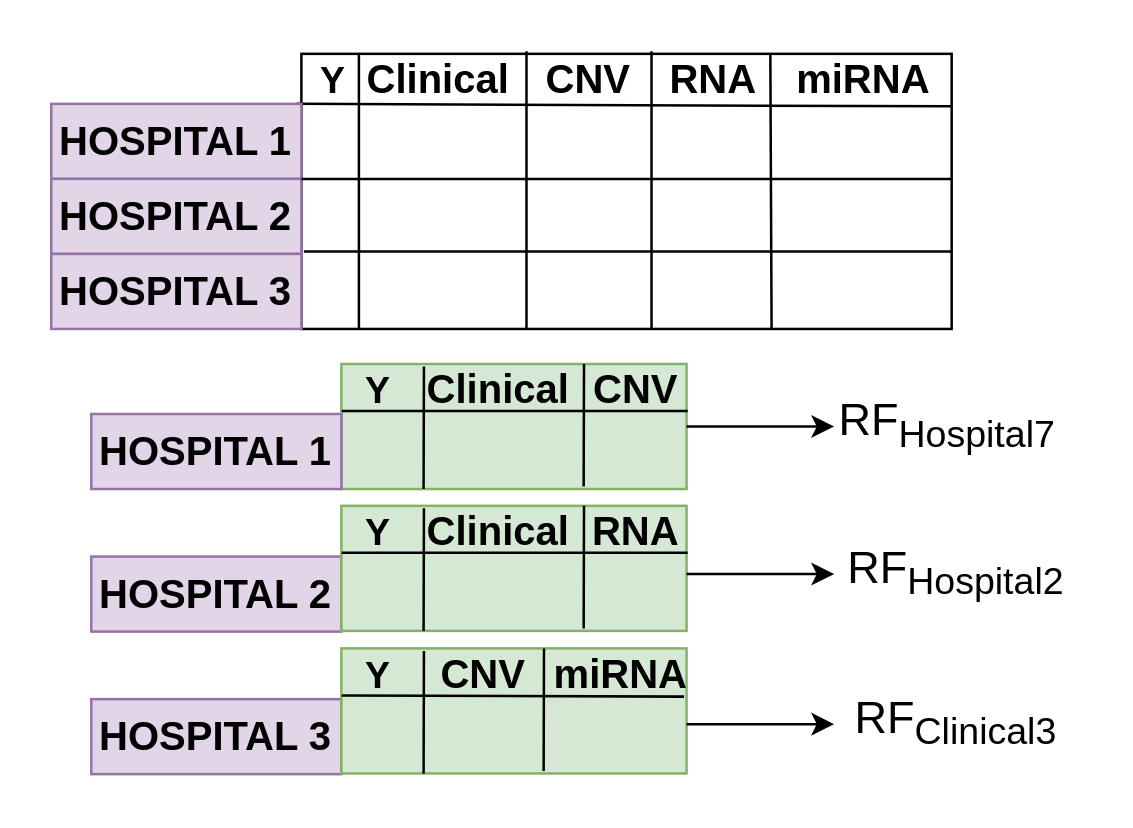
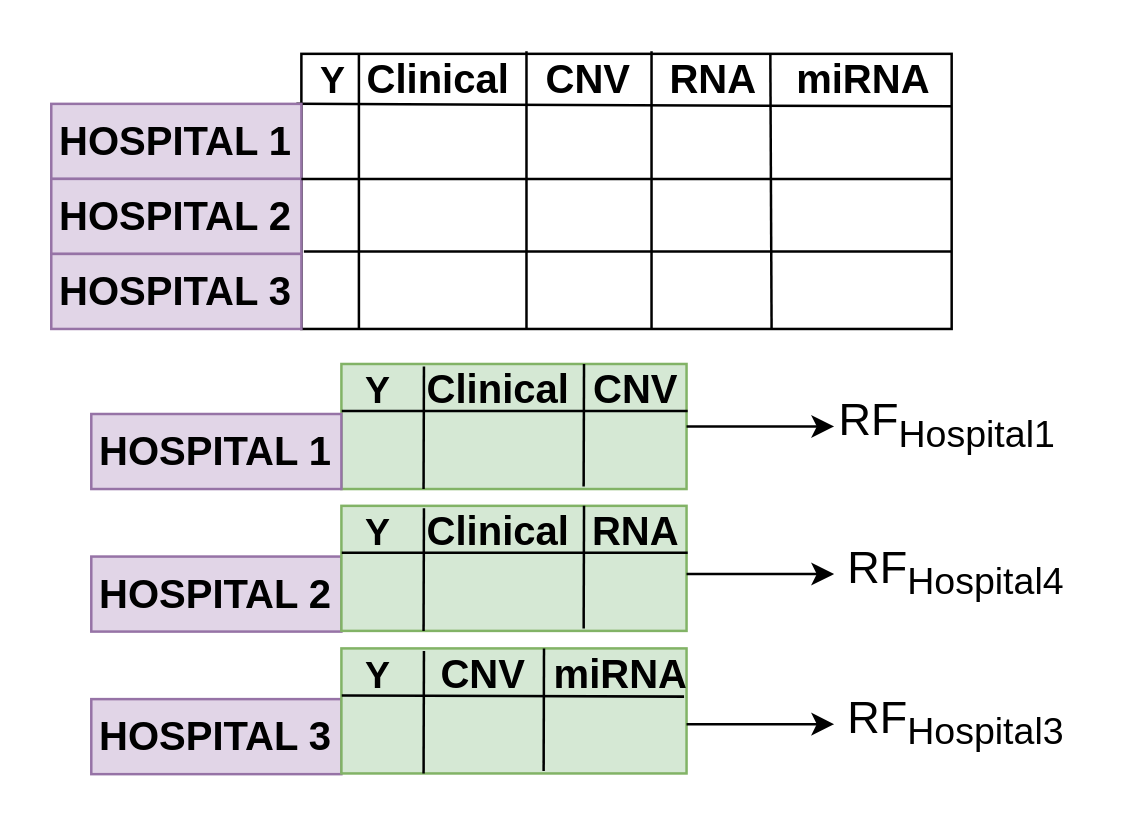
node "RFHospital7": label "RFHospital7" -> "RFHospital1"
node "RFHospital2": label "RFHospital2" -> "RFHospital4"
node "RFClinical3": label "RFClinical3" -> "RFHospital3"
